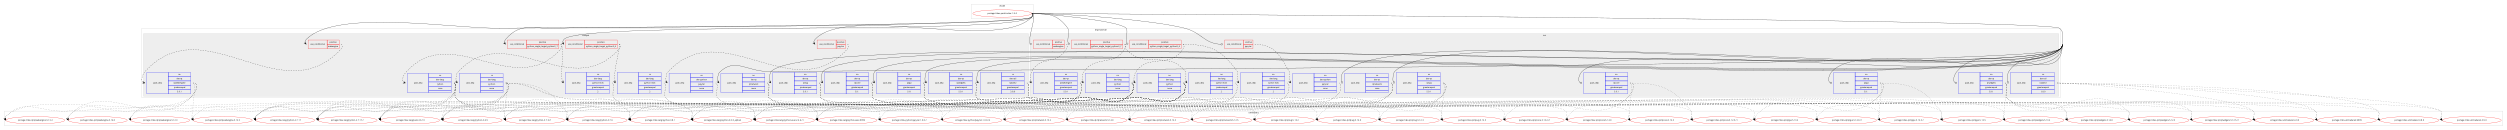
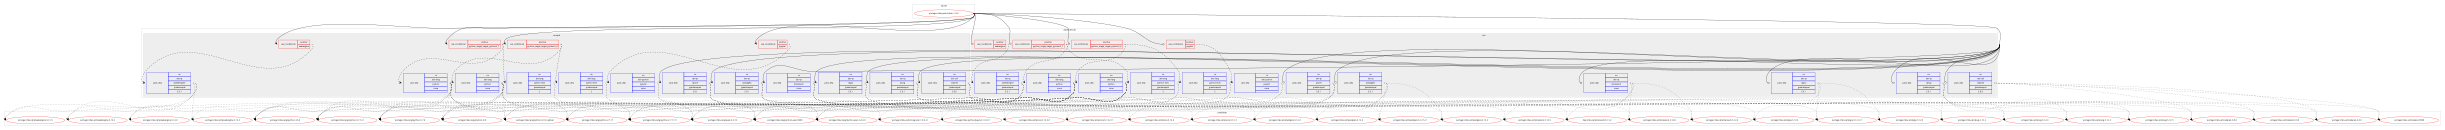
node "portage://dev-qt/qtnetwork-5.13.2": label "portage://dev-qt/qtnetwork-5.13.2" -> "dep://dev-qt/qtnetwork-5.13.2"
node "portage://dev-qt/qtgui-5.14.0-r1": removed
